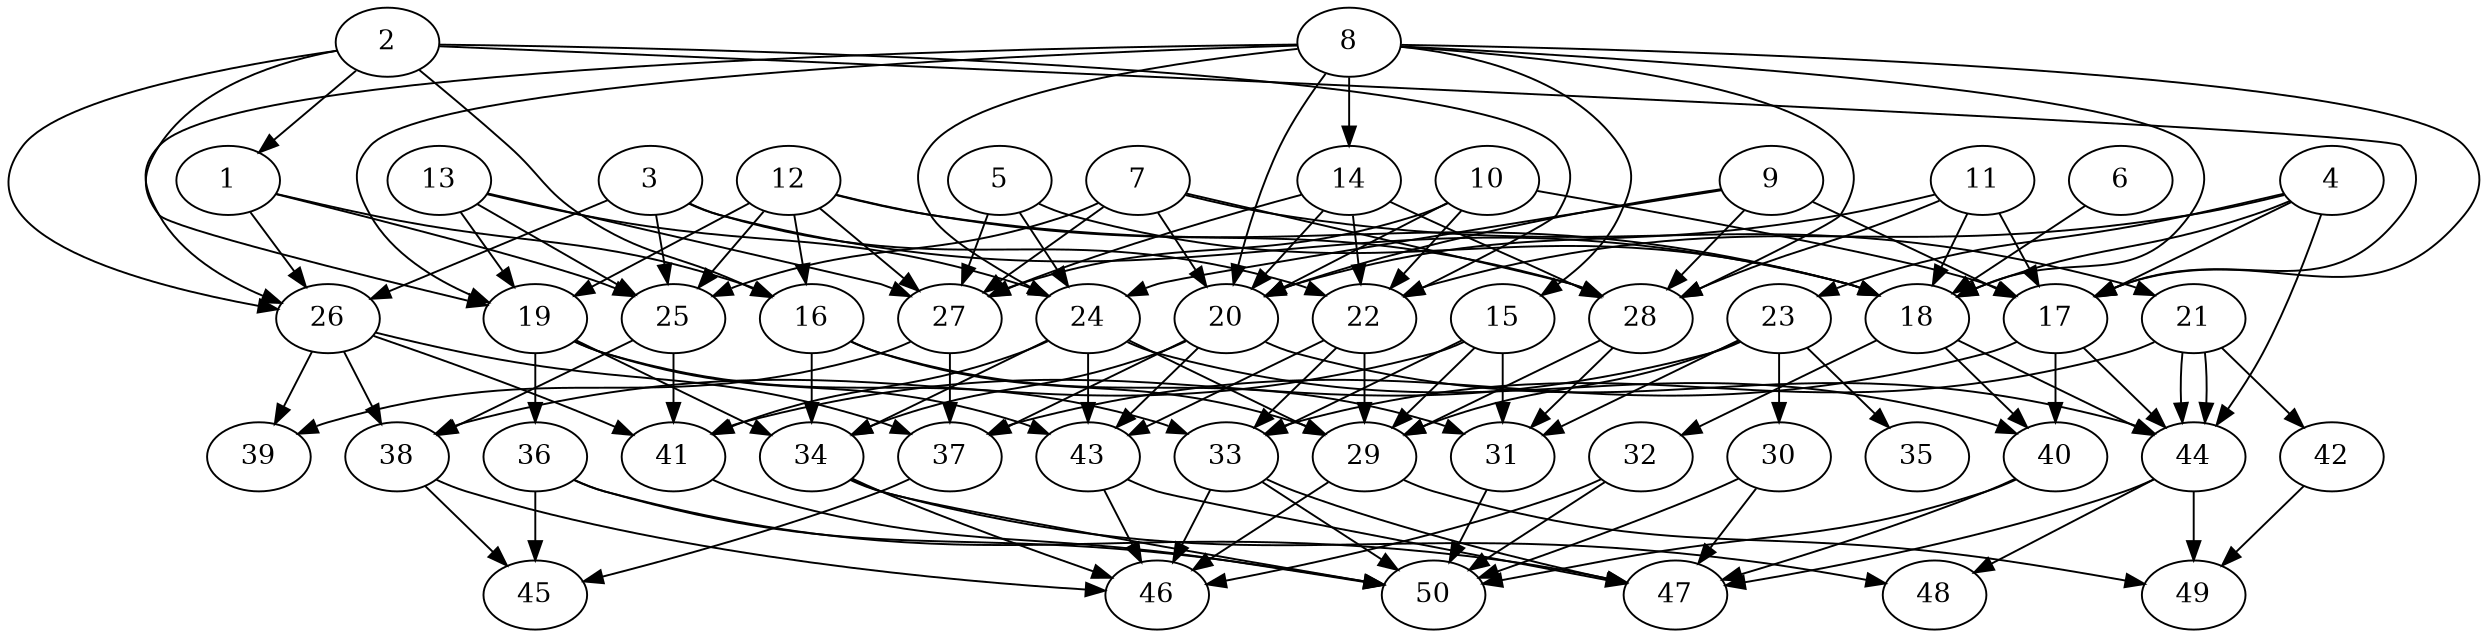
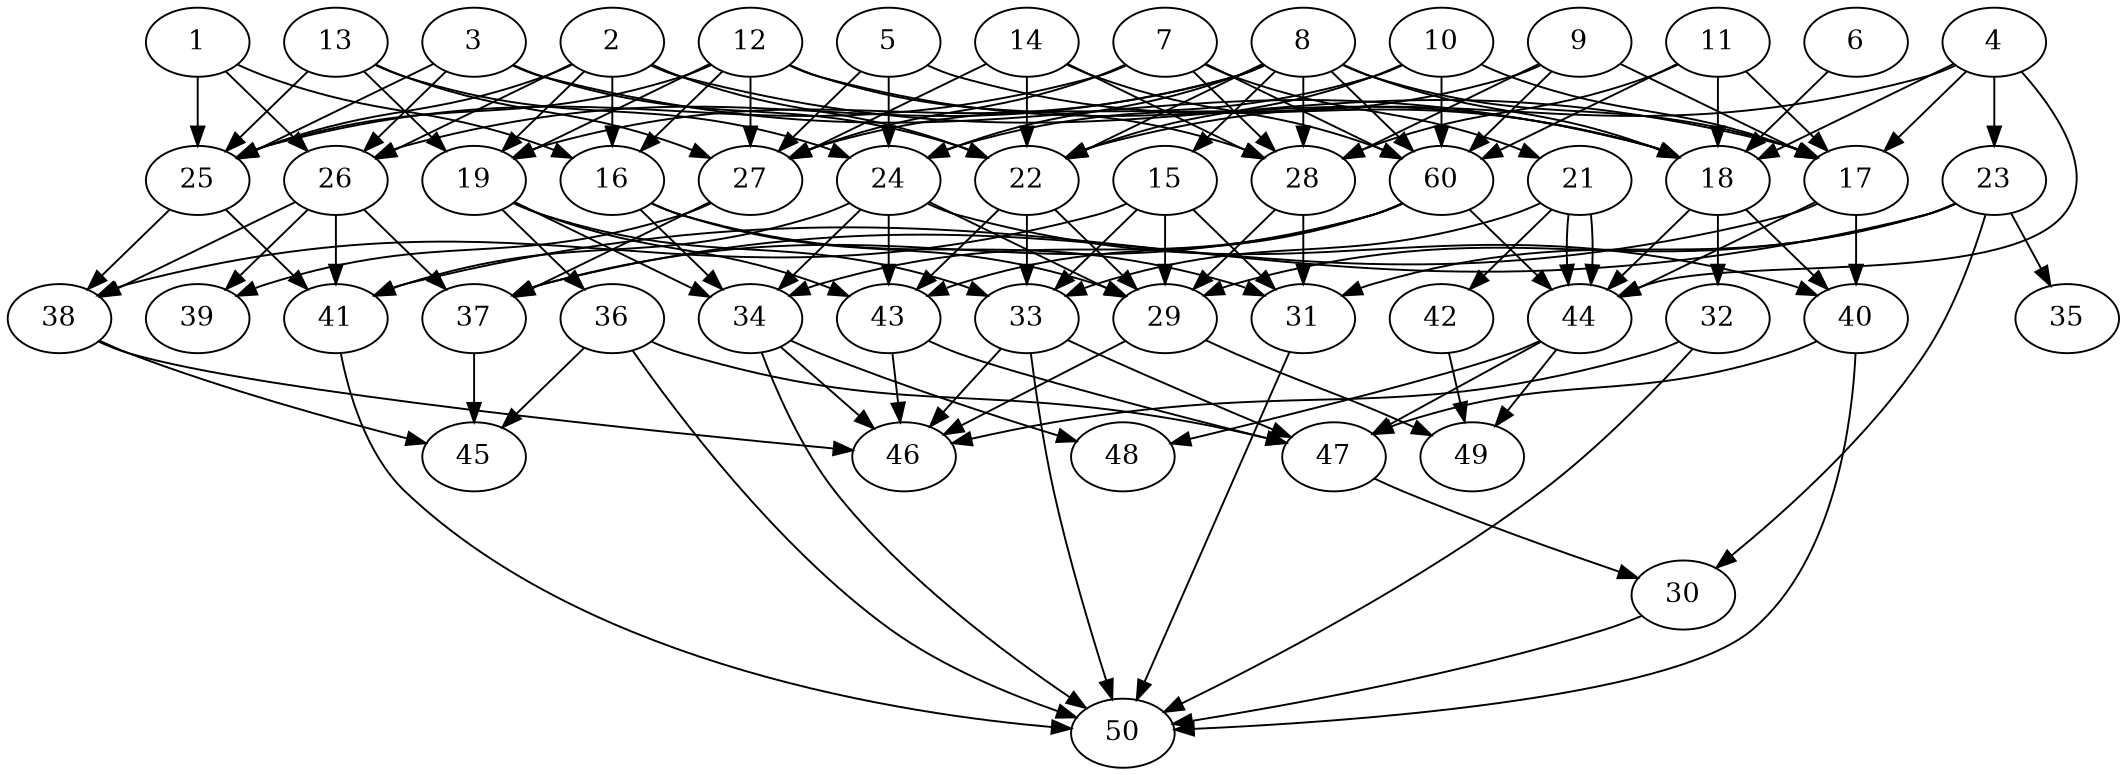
edge "8" -> "14": now "8" -> "22"
edge "2" -> "1": now "2" -> "25"
node "20": label "20" -> "60"
edge "30" -> "47": reversed
